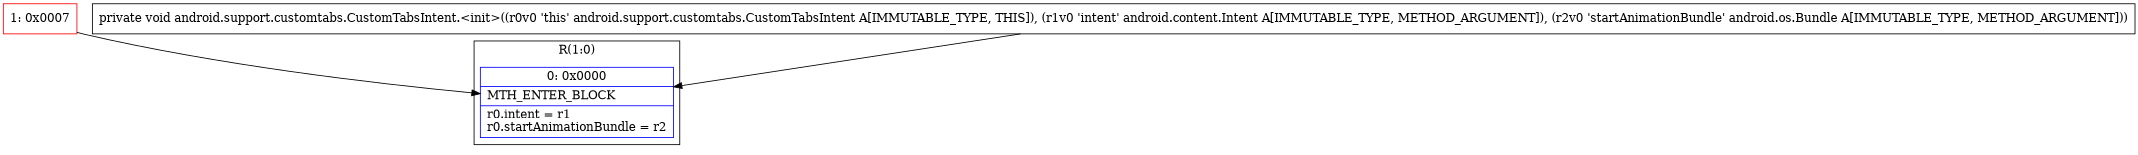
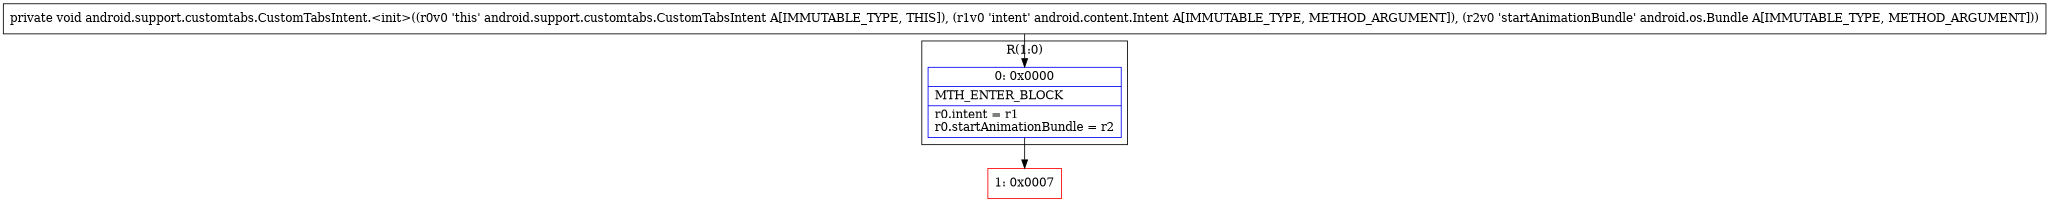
edge "1: 0x0007" -> "0: 0x0000": reversed
